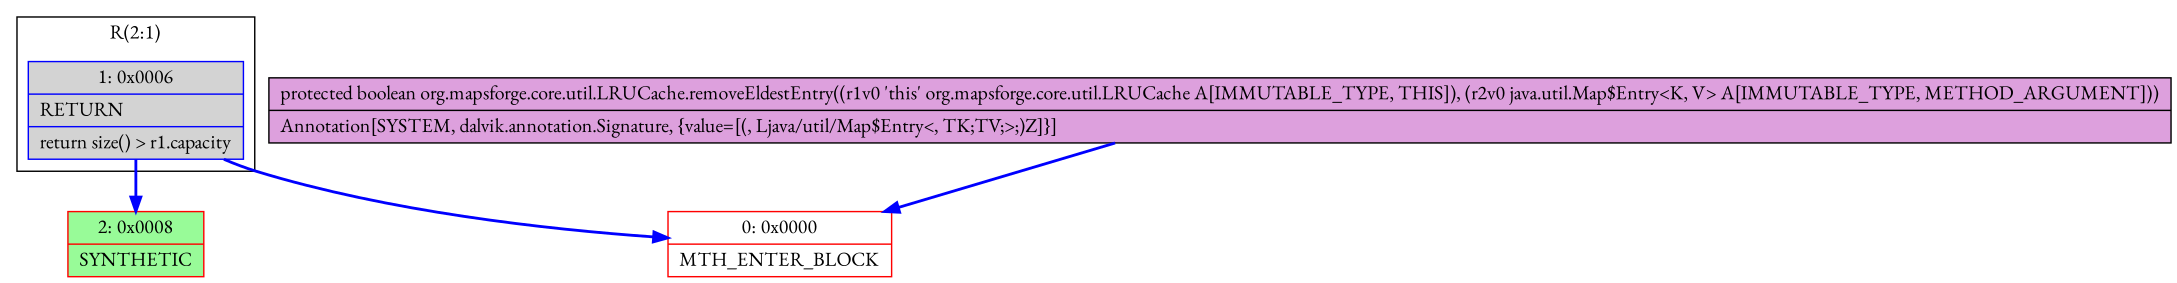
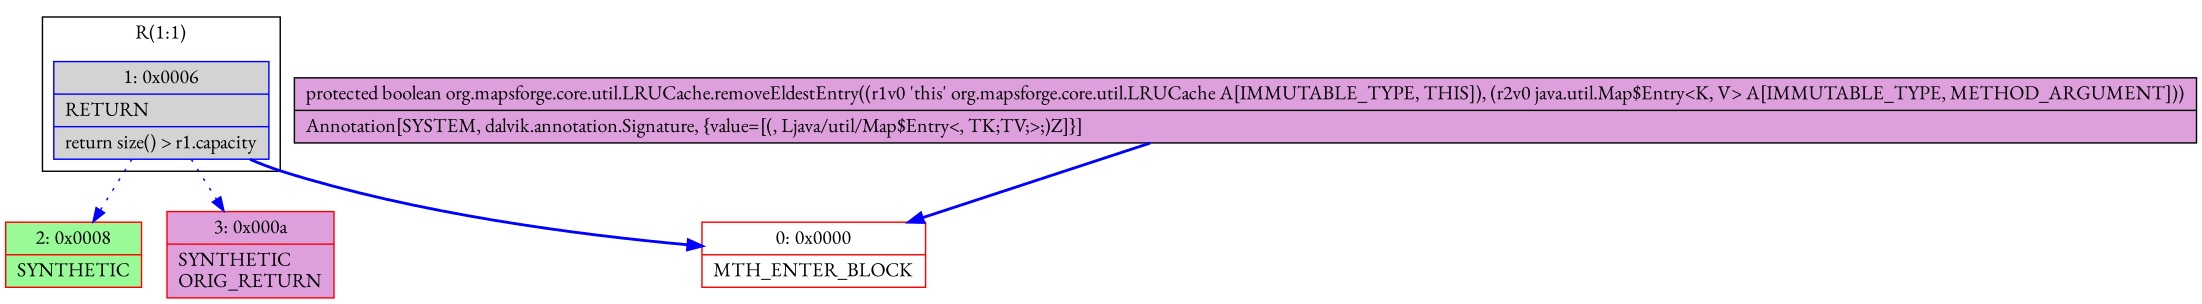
cluster "R(2:1)": label "R(2:1)" -> "R(1:1)"
edge "1: 0x0006" -> "2: 0x0008": style bold -> dotted
node "3: 0x000a": added
